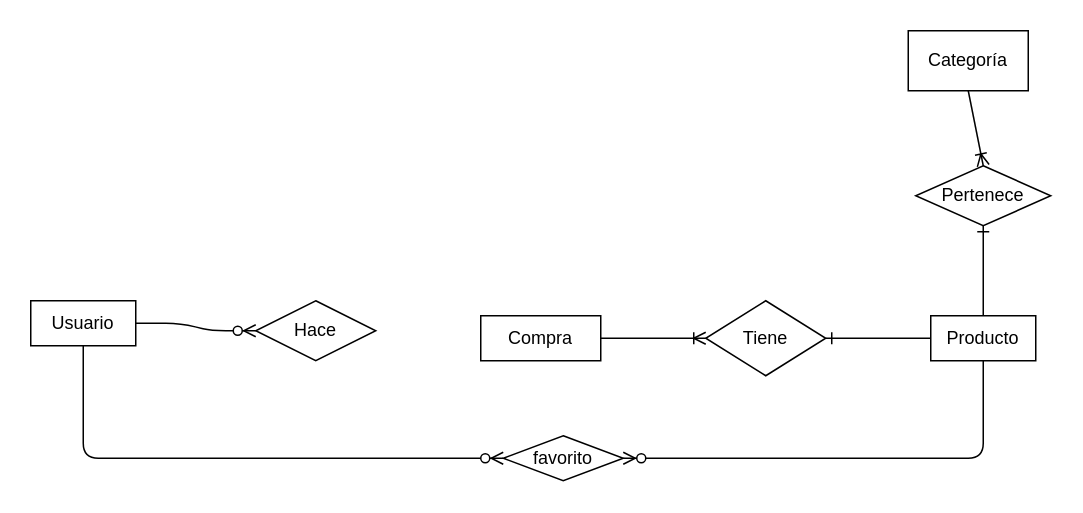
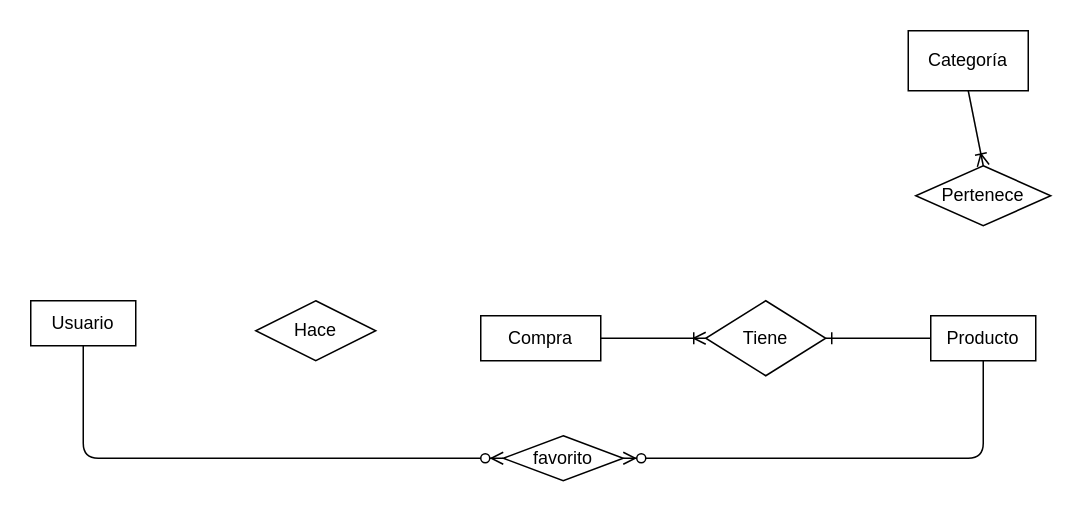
edge "Producto" -> "Pertenece": removed
edge "Usuario" -> "Hace": removed
